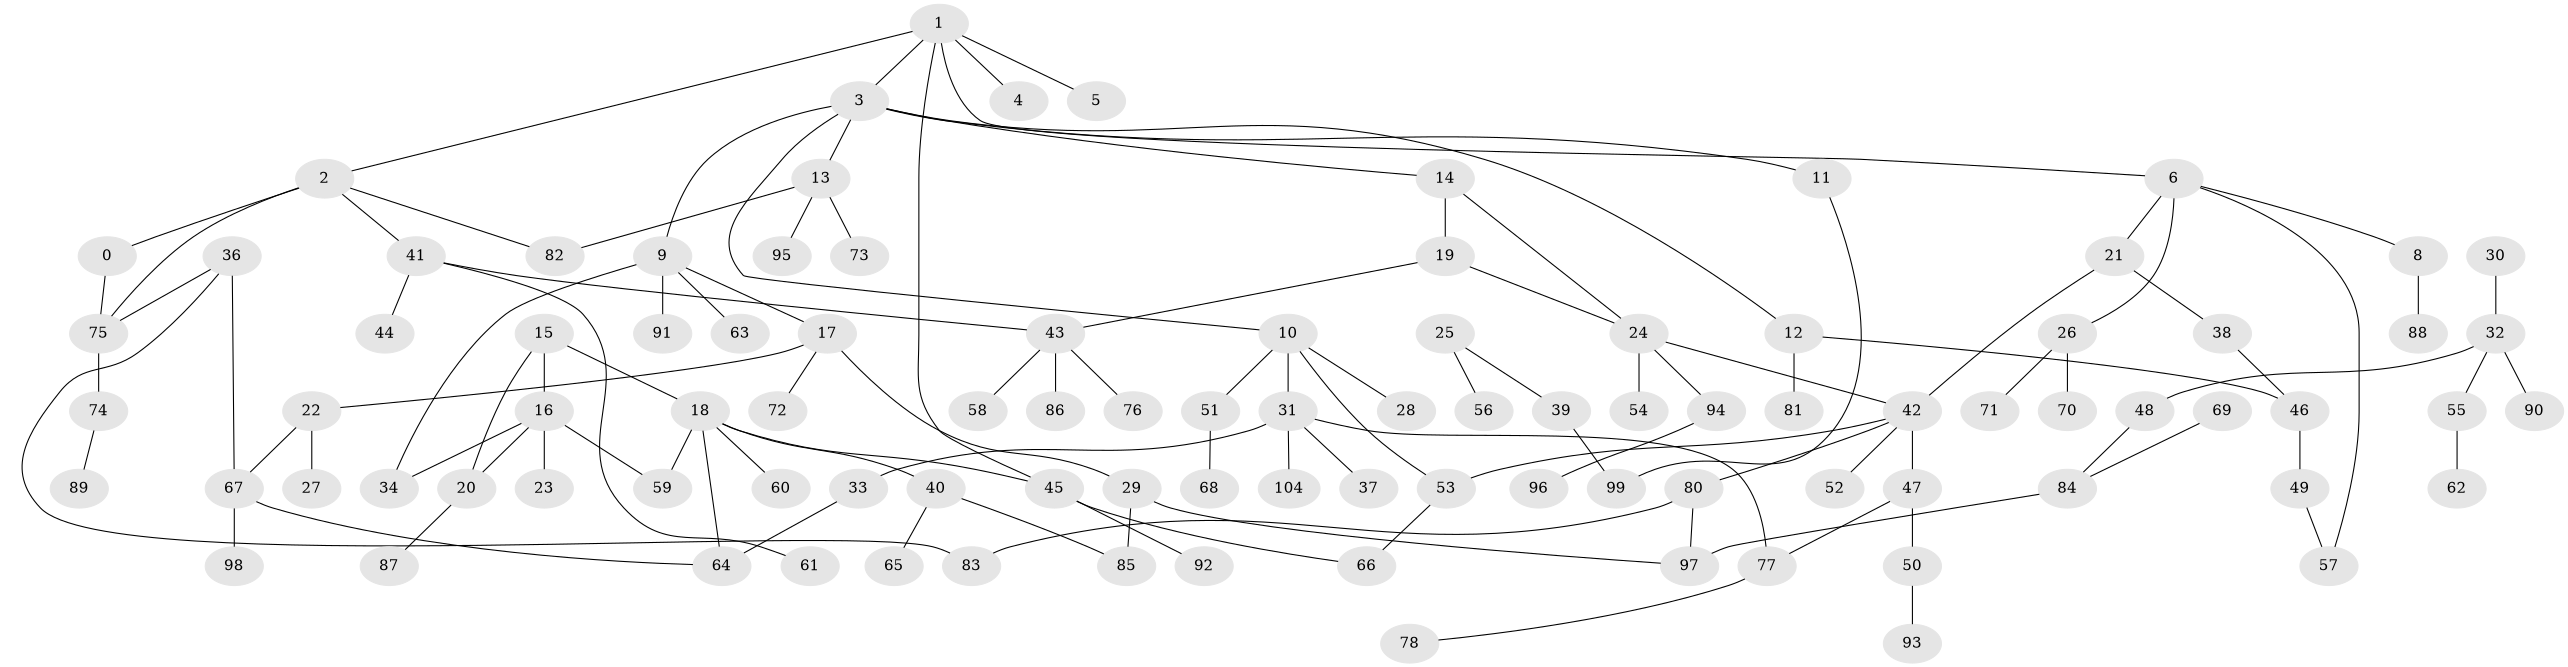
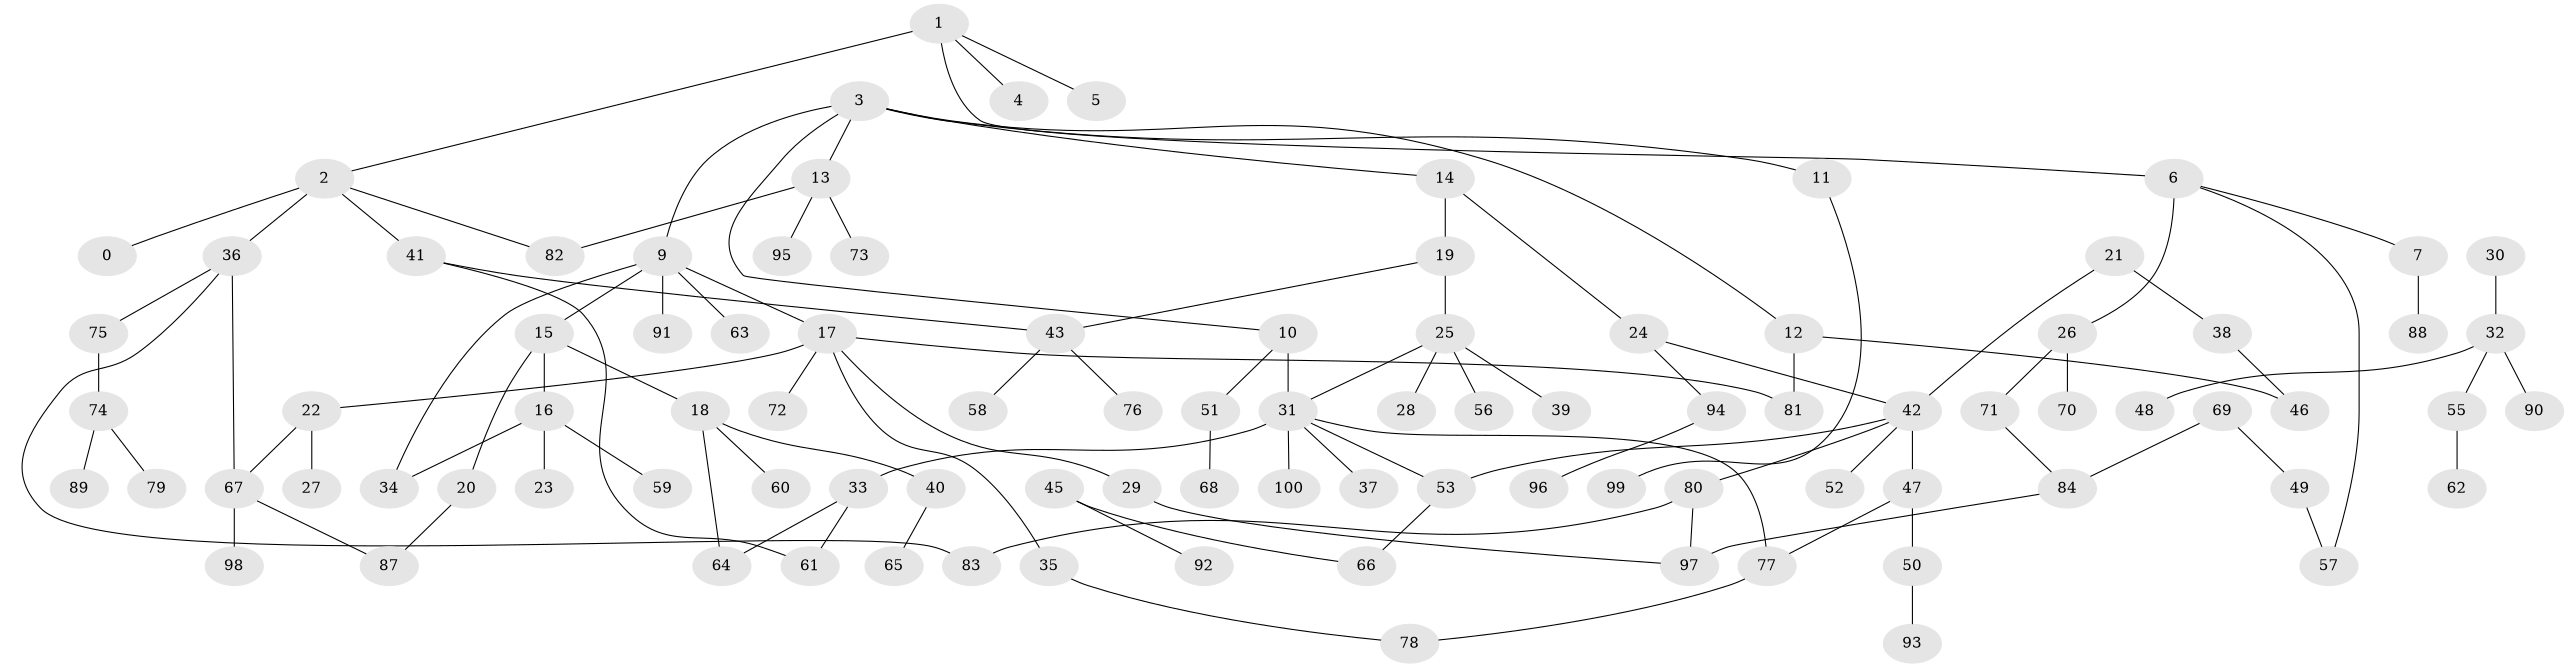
edge "1" -- "3": removed
edge "6" -- "21": removed
edge "2" -- "75": now "2" -- "36"
node "8": label "8" -> "7"
edge "1" -- "45": removed
edge "0" -- "75": removed
edge "9" -- "15": added
edge "19" -- "24": now "19" -- "25"
node "44": removed
edge "17" -- "81": added
edge "25" -- "31": added
edge "10" -- "28": now "25" -- "28"
node "86": removed
node "54": removed
edge "10" -- "53": now "31" -- "53"
edge "39" -- "99": removed
edge "16" -- "20": removed
edge "18" -- "59": removed
edge "48" -- "84": now "71" -- "84"
edge "46" -- "49": now "69" -- "49"
edge "18" -- "45": removed
node "79": added
node "104": label "104" -> "100"
edge "33" -- "61": added
edge "67" -- "64": now "67" -- "87"
node "35": added
node "85": removed
